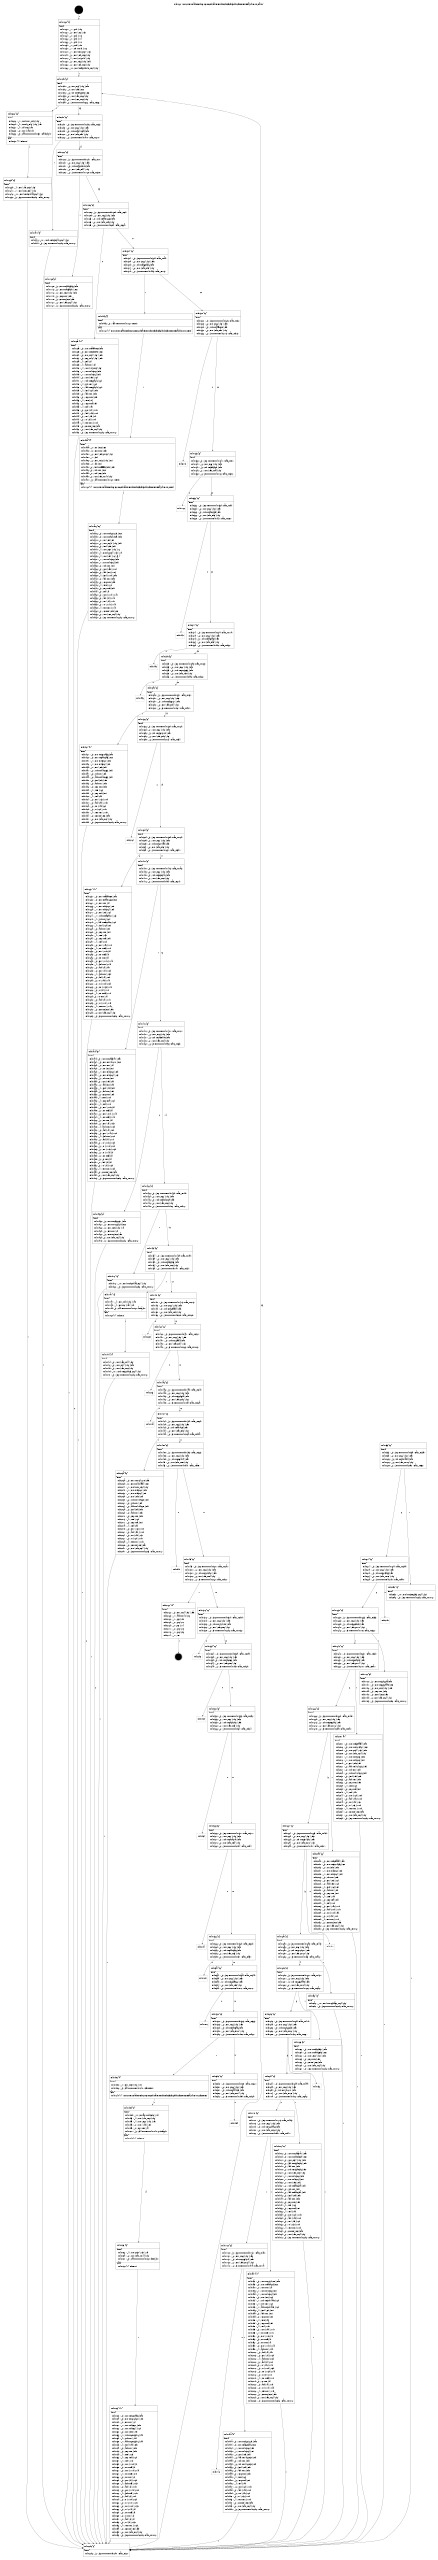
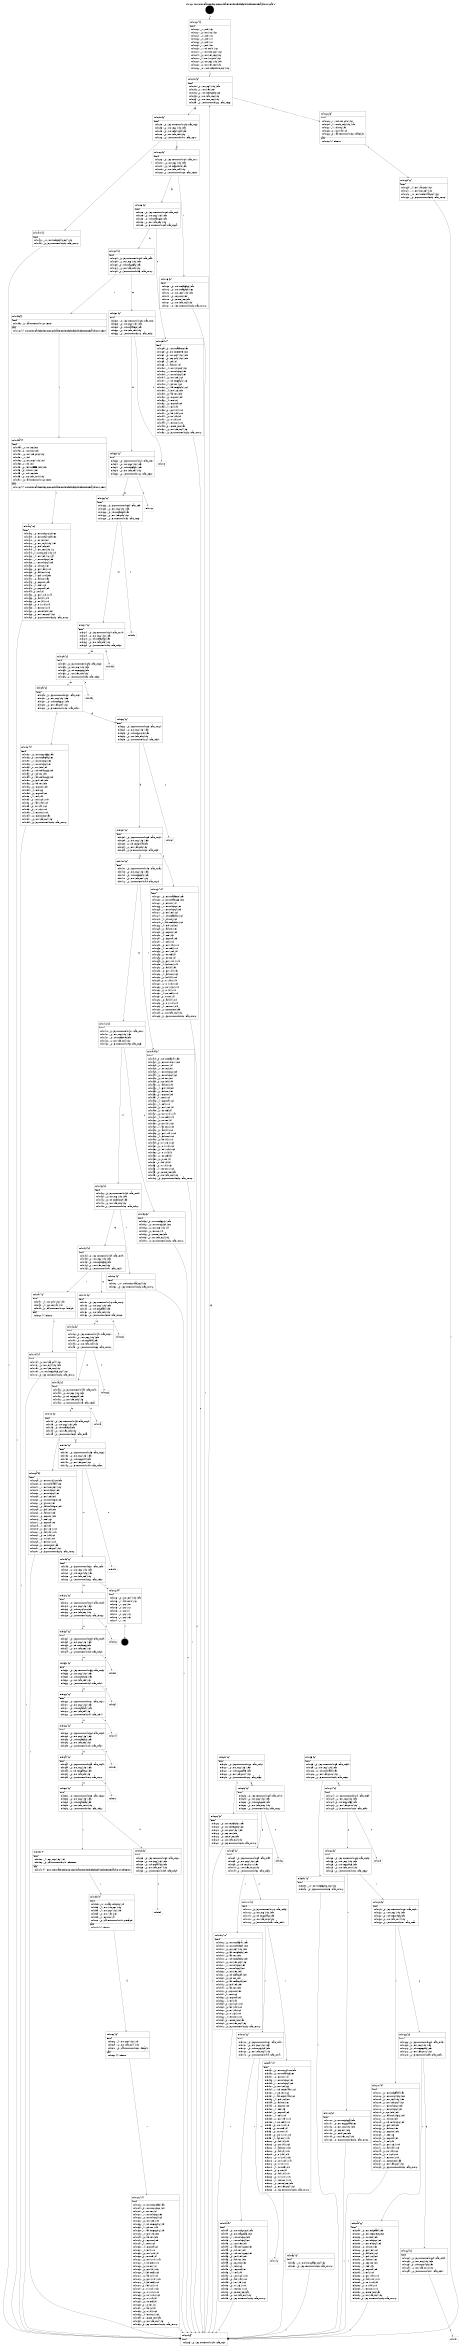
node "0x4016a0 [28]": removed
